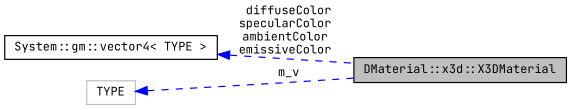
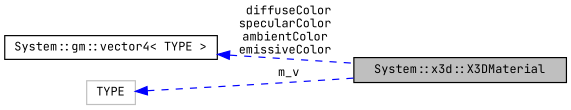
node "DMaterial::x3d::X3DMaterial": label "DMaterial::x3d::X3DMaterial" -> "System::x3d::X3DMaterial"
